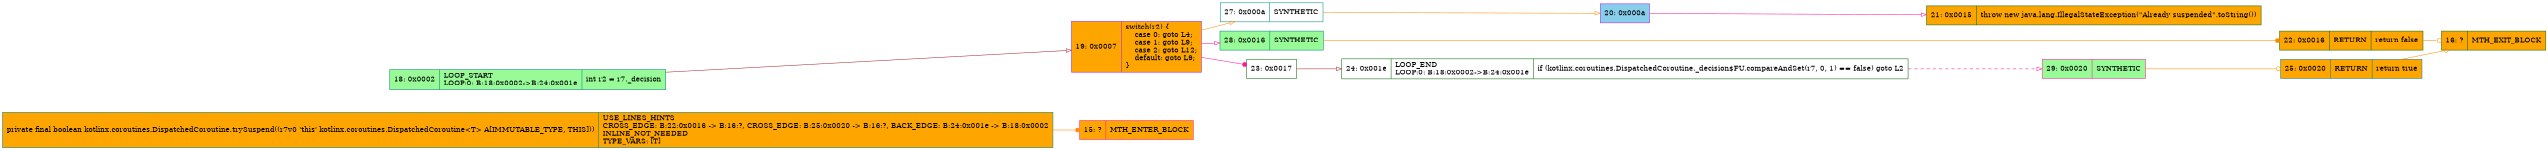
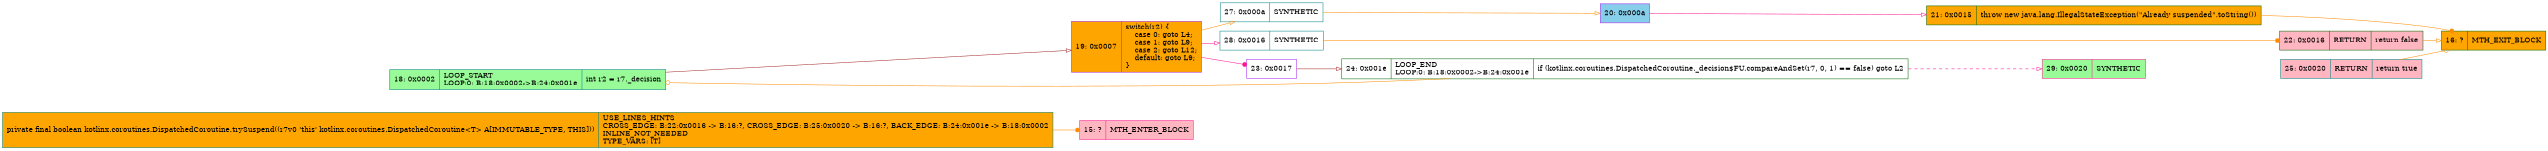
edge "21: 0x0015" -> "16: ?": added
node "28: 0x0016": fillcolor palegreen -> white
node "22: 0x0016": fillcolor orange -> lightpink
edge "22: 0x0016" -> "16: ?": arrowhead odot -> onormal
node "23: 0x0017": color darkgreen -> purple
edge "29: 0x0020" -> "25: 0x0020": removed
node "25: 0x0020": fillcolor orange -> lightpink
edge "24: 0x001e" -> "18: 0x0002": added
node "15: ?": fillcolor orange -> lightpink
